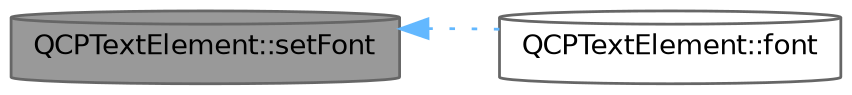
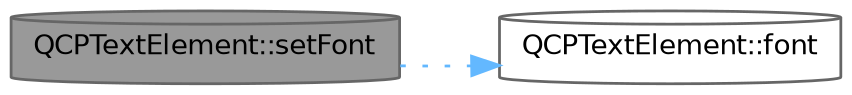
edge "QCPTextElement::font" -> "QCPTextElement::setFont": reversed
